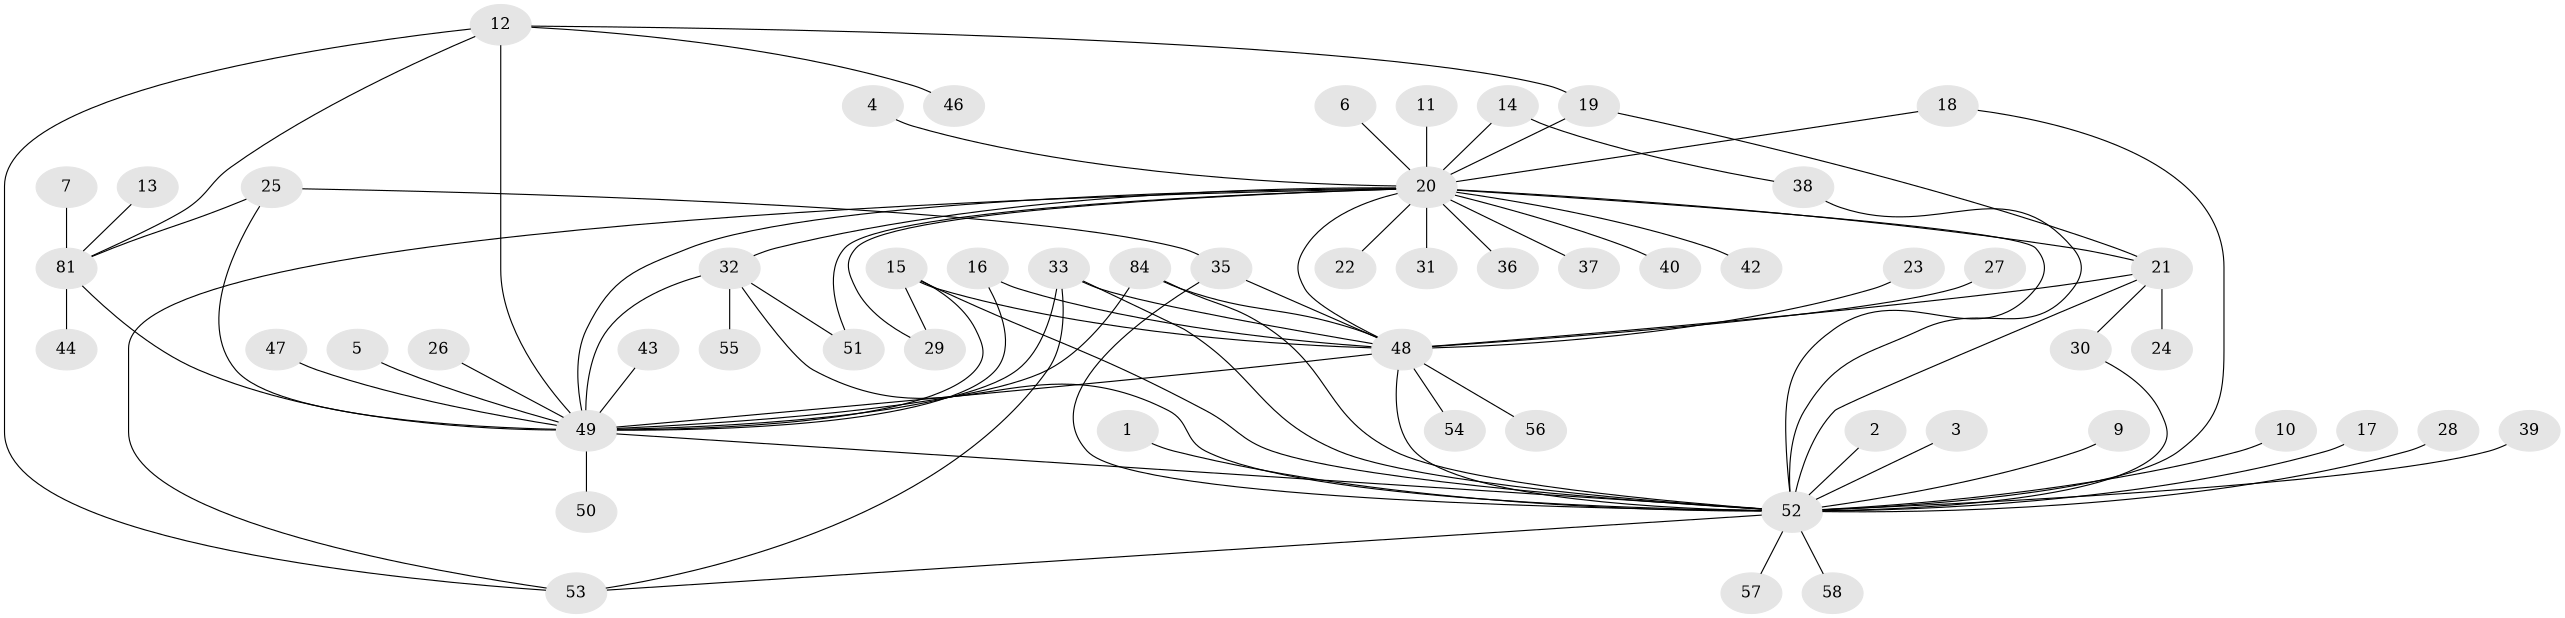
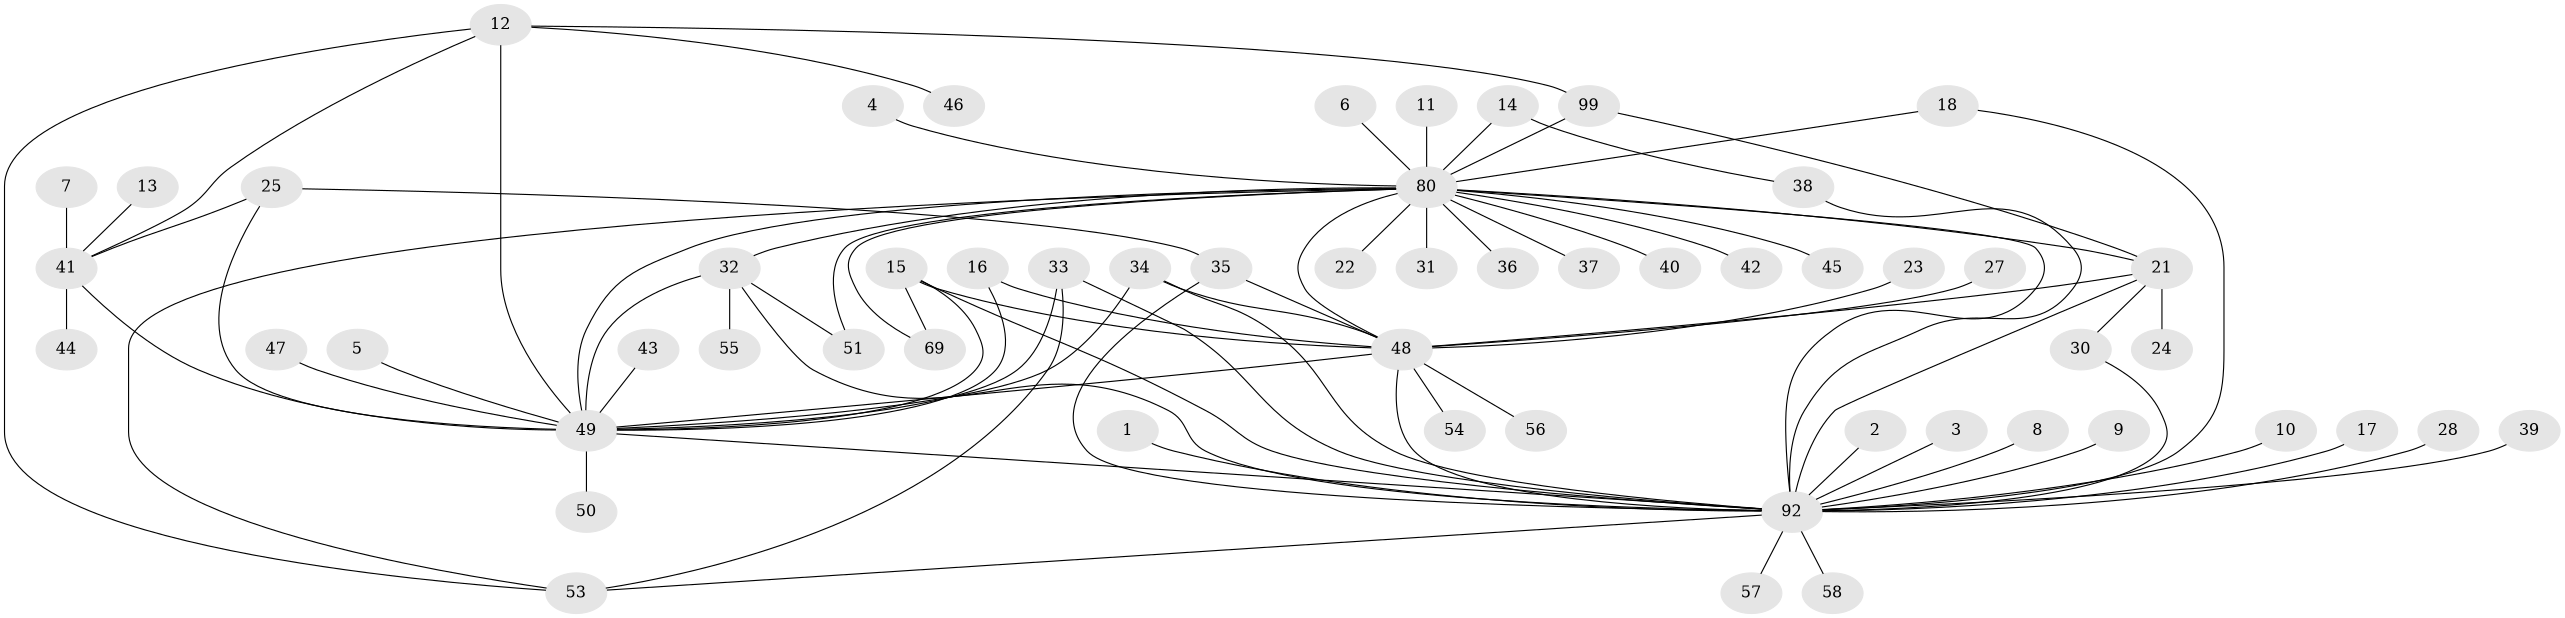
node "19": label "19" -> "99"
node "20": label "20" -> "80"
node "81": label "81" -> "41"
node "84": label "84" -> "34"
node "45": added
edge "33" -- "48": removed
node "26": removed
node "29": label "29" -> "69"
node "8": added
node "52": label "52" -> "92"
